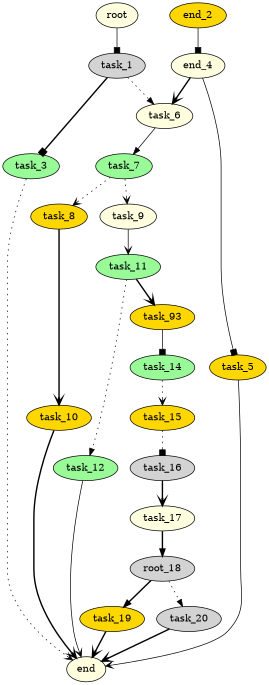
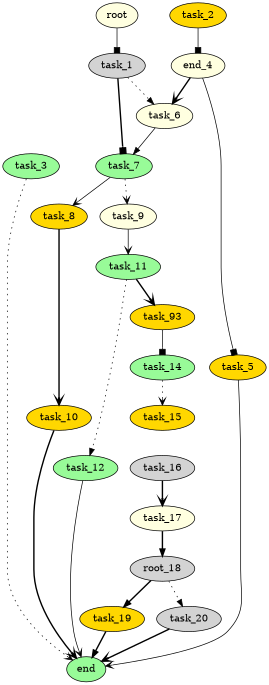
node "end_2": label "end_2" -> "task_2"
edge "task_1" -> "task_3": now "task_1" -> "task_7"
edge "task_7" -> "task_8": style dotted -> solid
edge "task_15" -> "task_16": removed
edge "task_19" -> "end": arrowhead vee -> normal
node "end": fillcolor lightyellow -> palegreen
